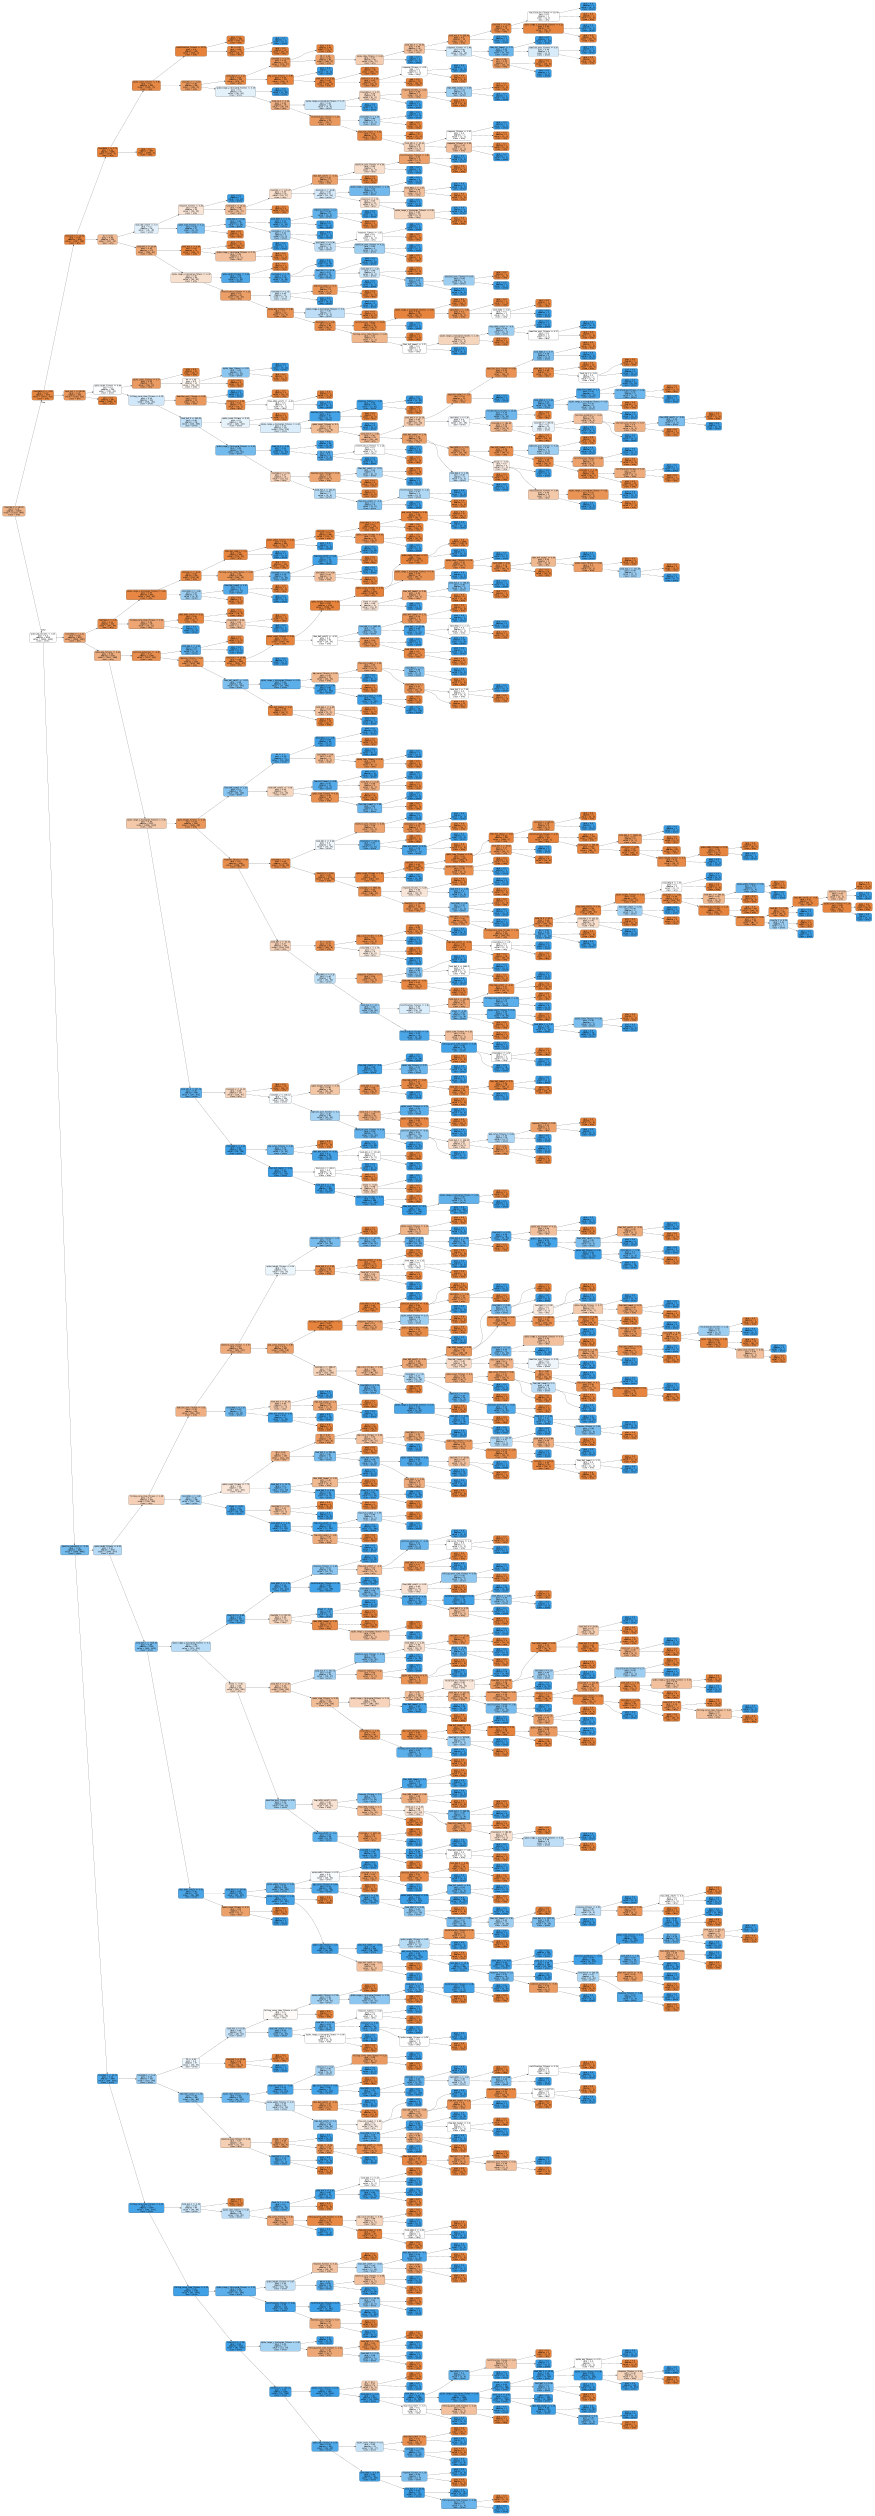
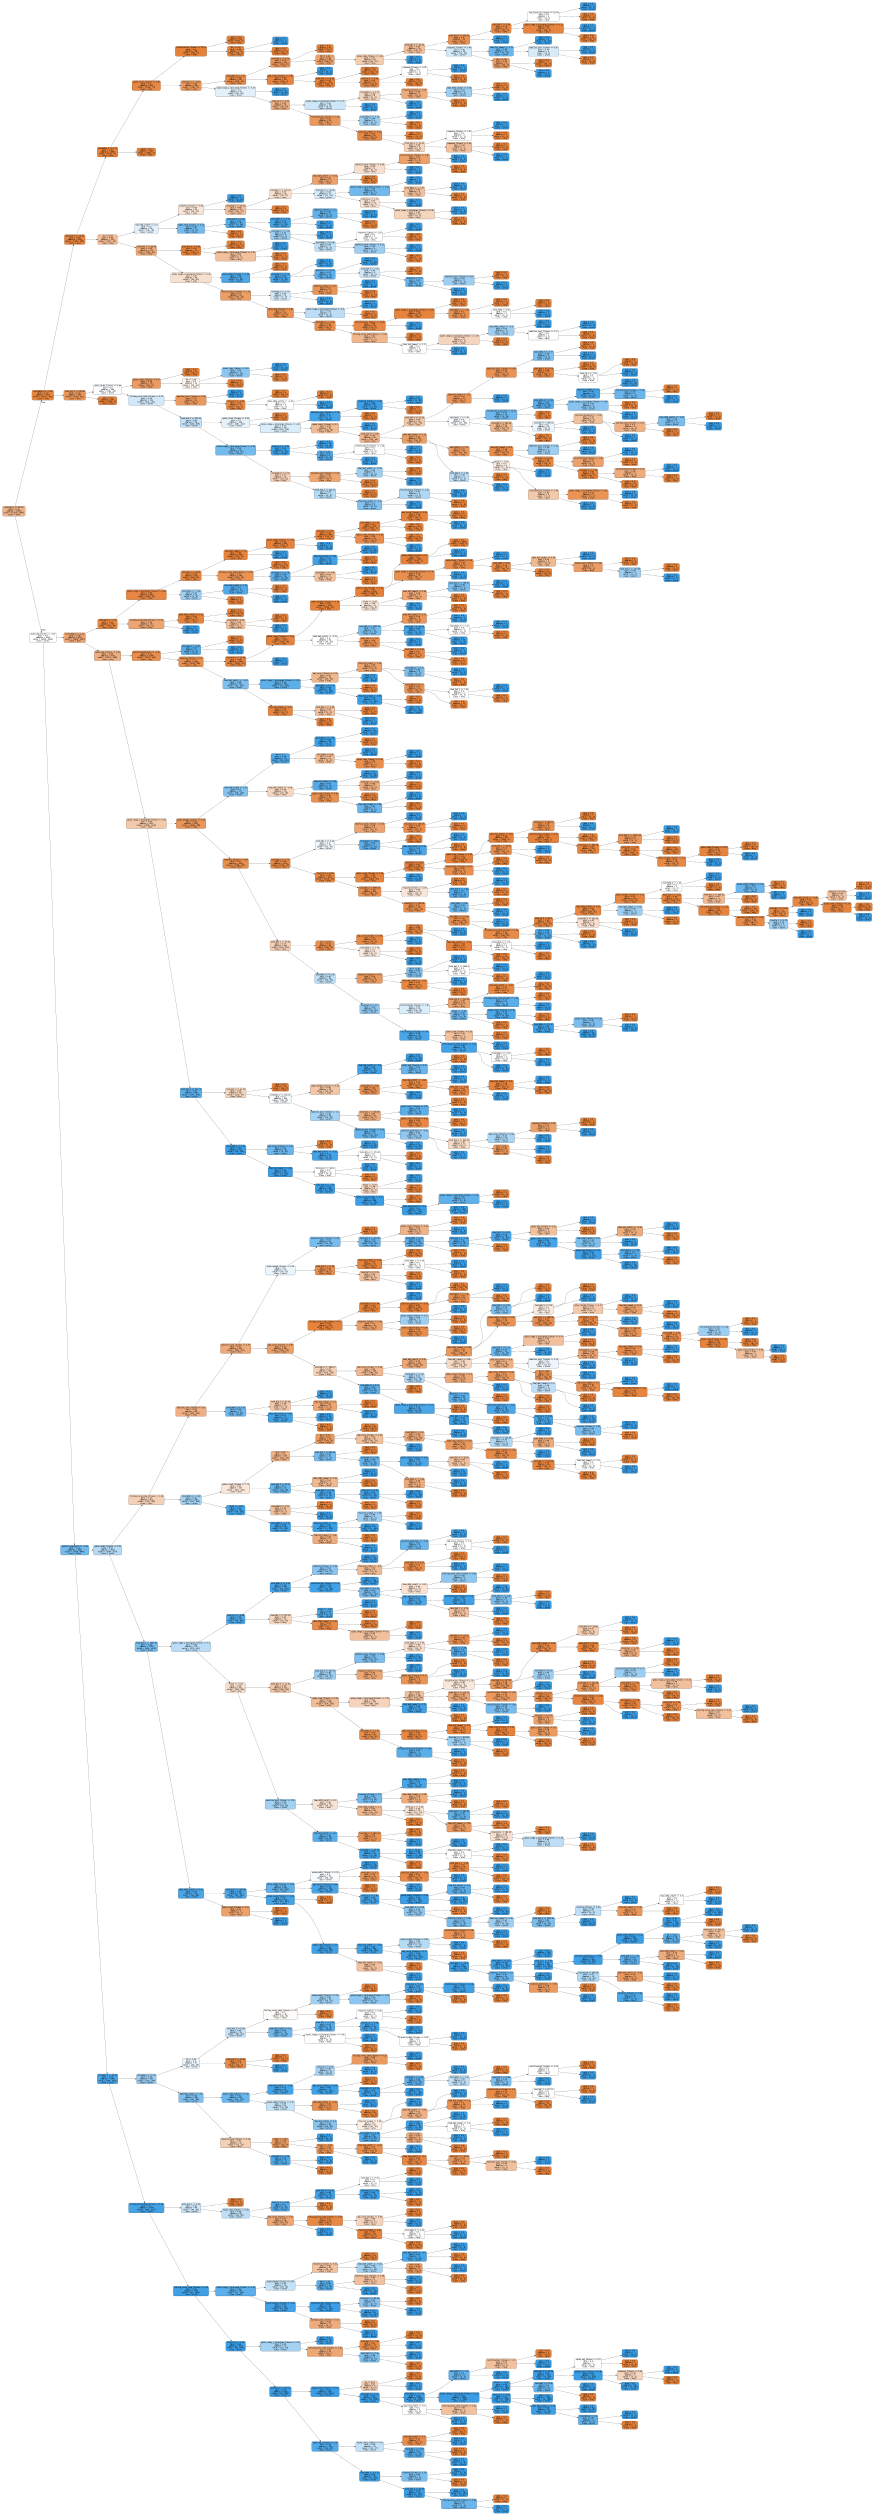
node "gini = 0.0 samples = 47 value = [81, 0] class = arky": fillcolor #e58139ff -> #399de5fb
